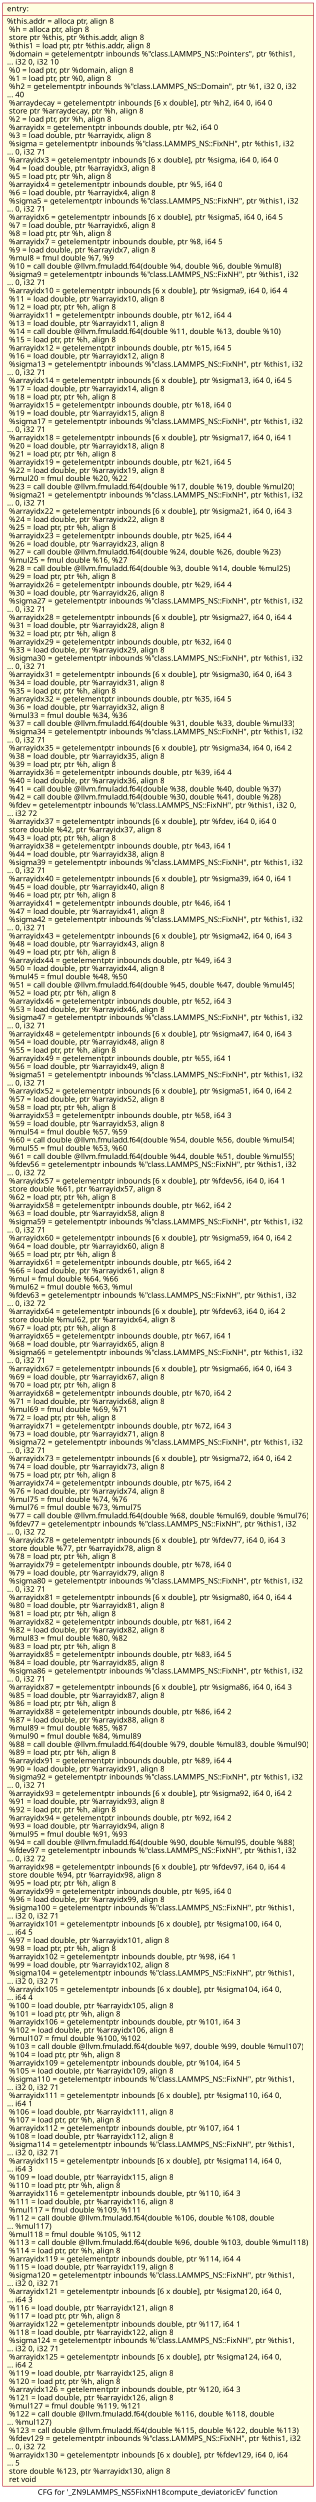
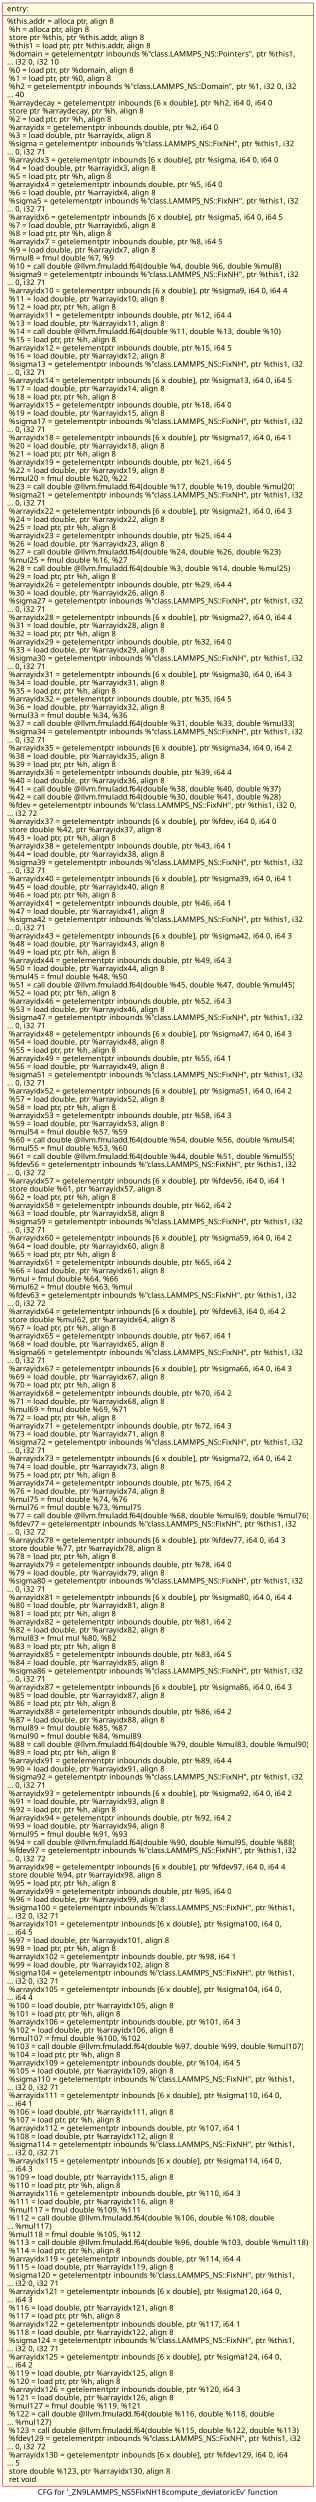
node "entry:": text "%mul83 = fmul double %80, %82" -> "%mul83 = fmul mul %80, %82"
